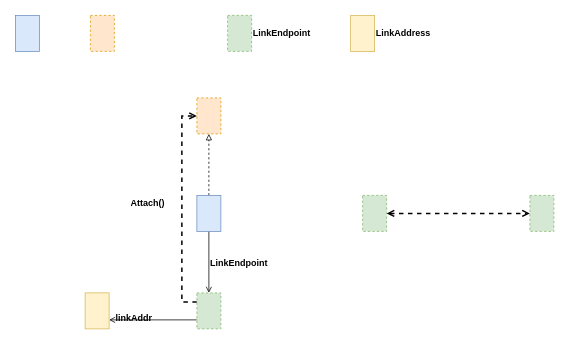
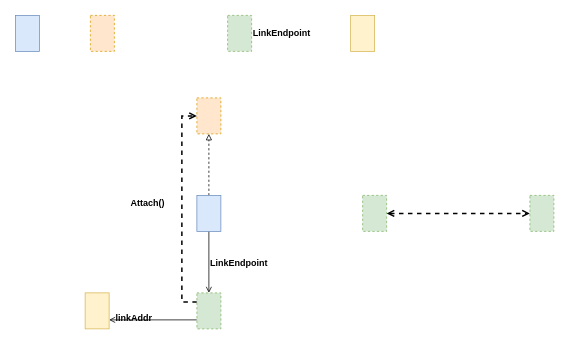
node "LinkAddress": removed
